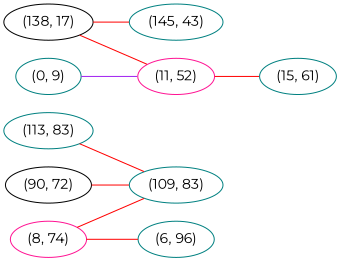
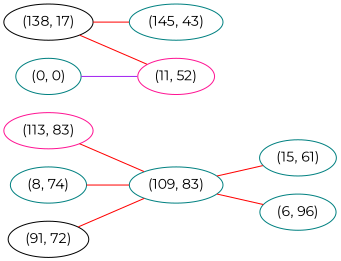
node "(0, 9)": label "(0, 9)" -> "(0, 0)"
edge "(11, 52)" -- "(15, 61)": now "(109, 83)" -- "(15, 61)"
node "(113, 83)": color teal -> deeppink
node "(90, 72)": label "(90, 72)" -> "(91, 72)"
node "(8, 74)": color deeppink -> teal
edge "(8, 74)" -- "(6, 96)": now "(109, 83)" -- "(6, 96)"
